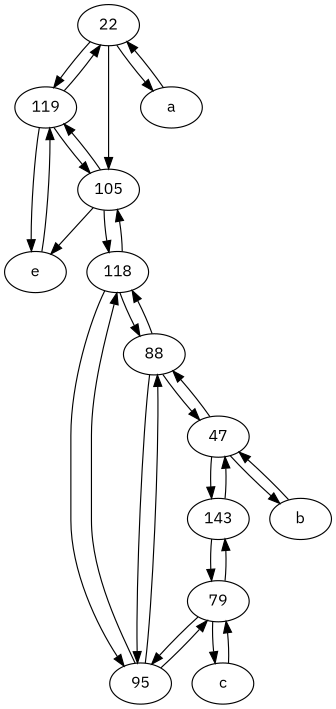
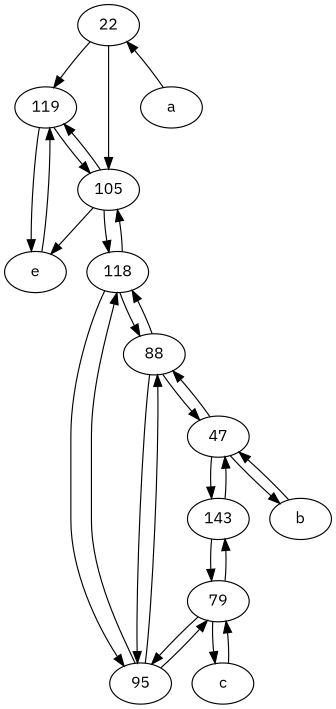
edge "22" -> "a": removed
edge "119" -> "22": removed
